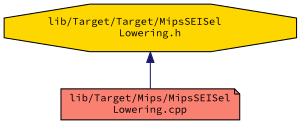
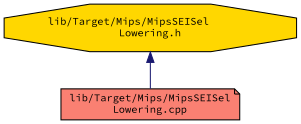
node "lib/Target/Target/MipsSEISel Lowering.h": label "lib/Target/Target/MipsSEISel Lowering.h" -> "lib/Target/Mips/MipsSEISel Lowering.h"
